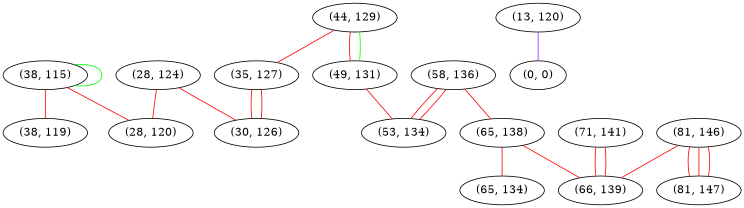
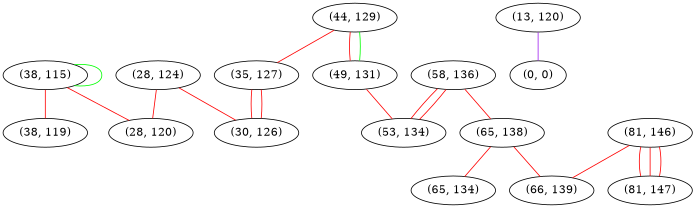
node "(71, 141)": removed
